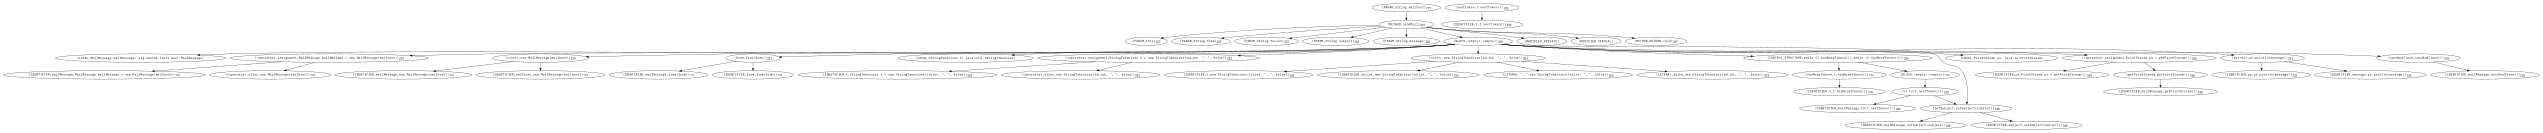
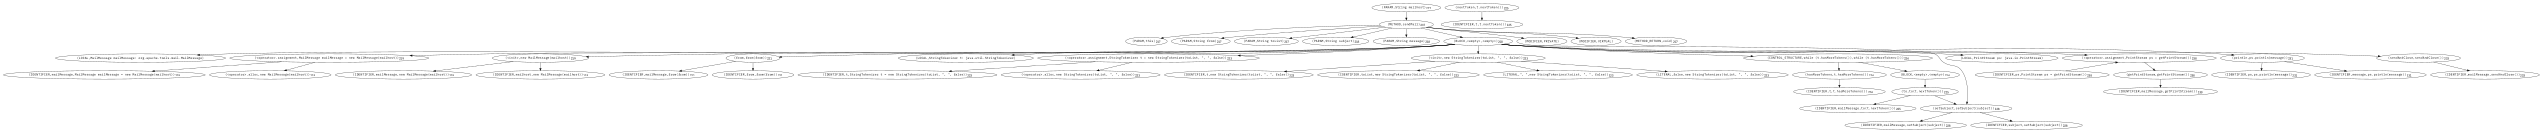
edge "(<operator>.assignment,PrintStream ps = getPrintStream())" -> "(IDENTIFIER,ps,PrintStream ps = getPrintStream())": reversed
